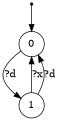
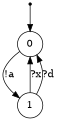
edge "0" -> "1": label "?d" -> "!a"
